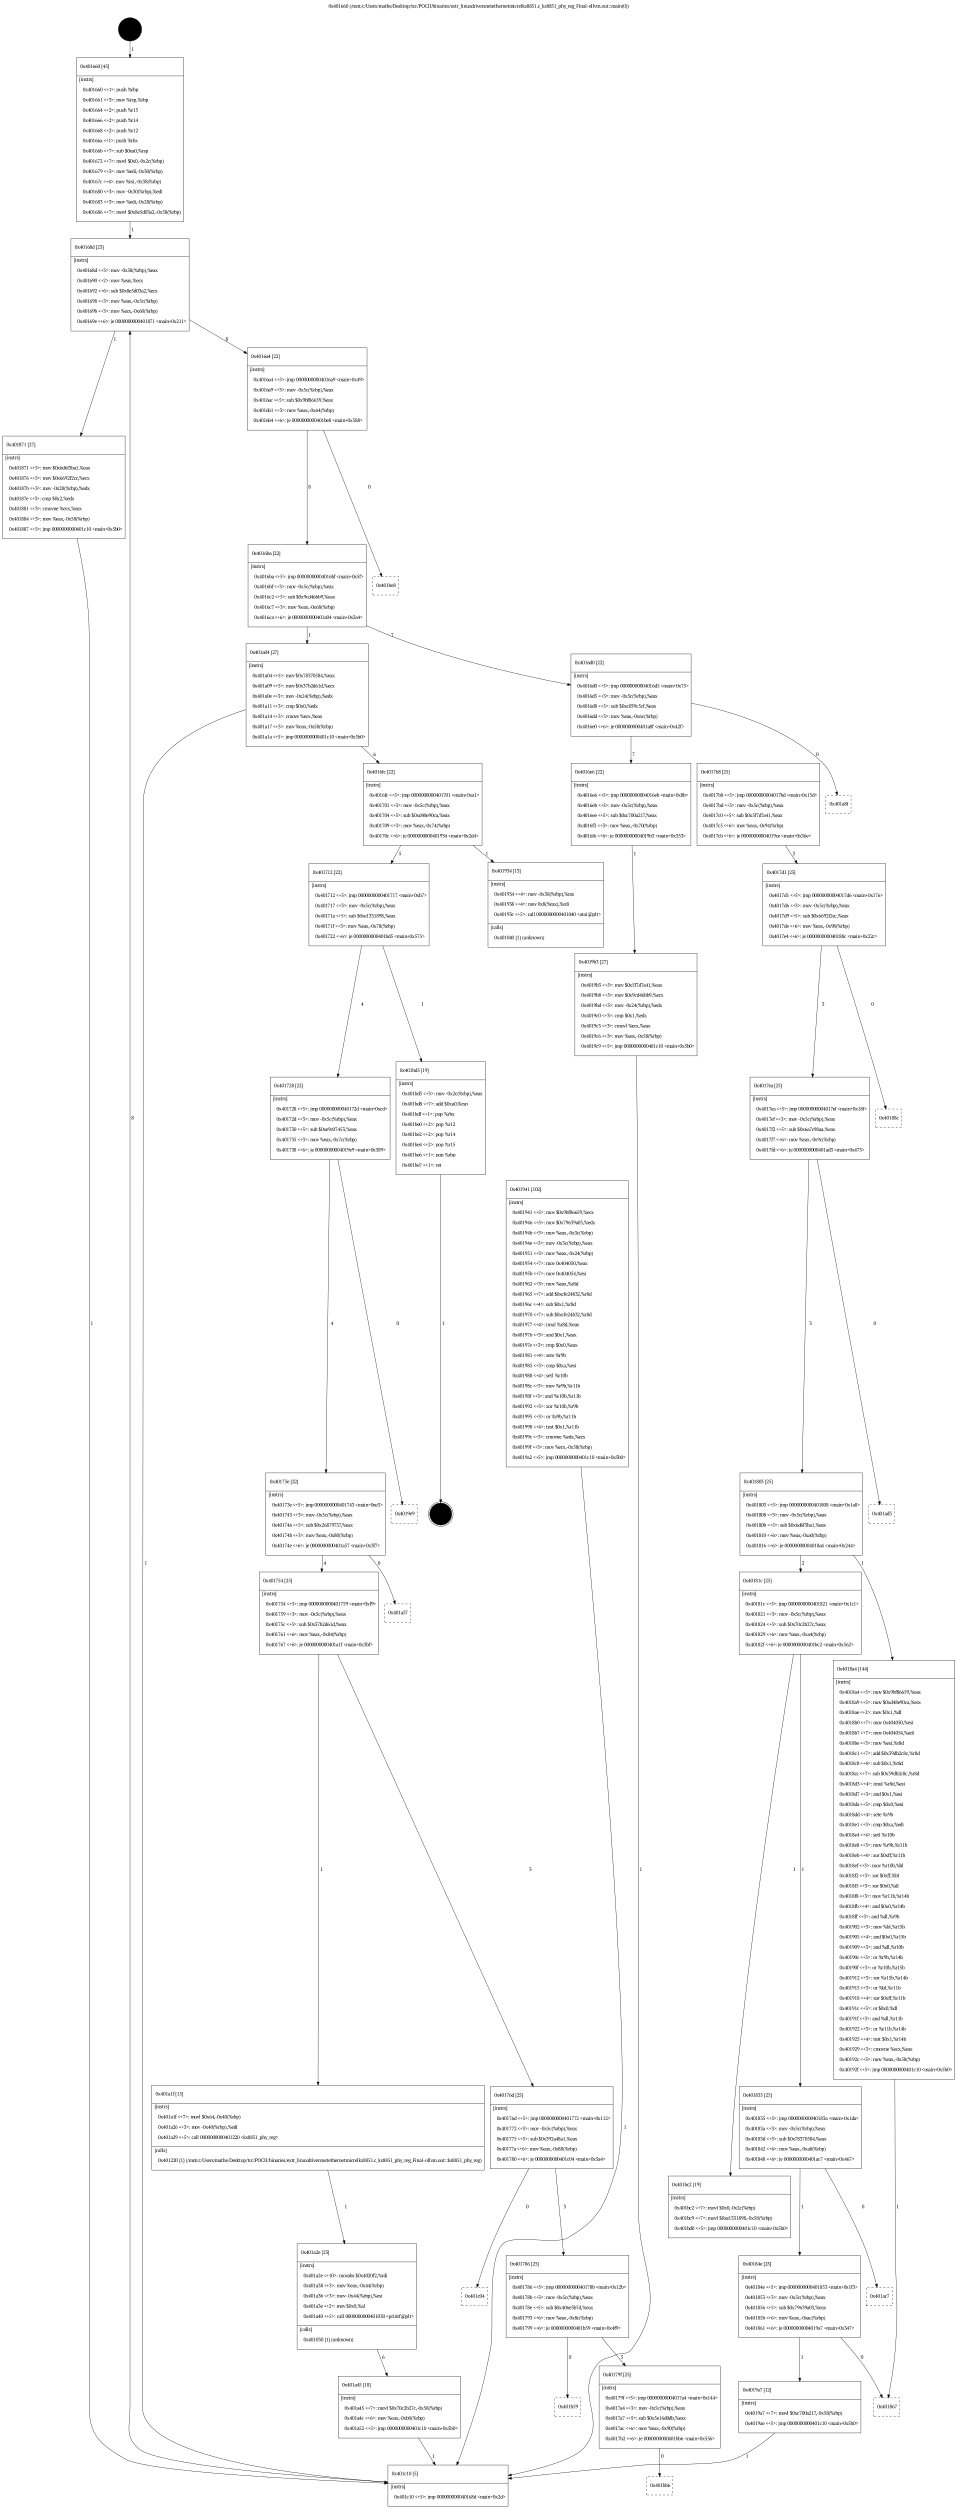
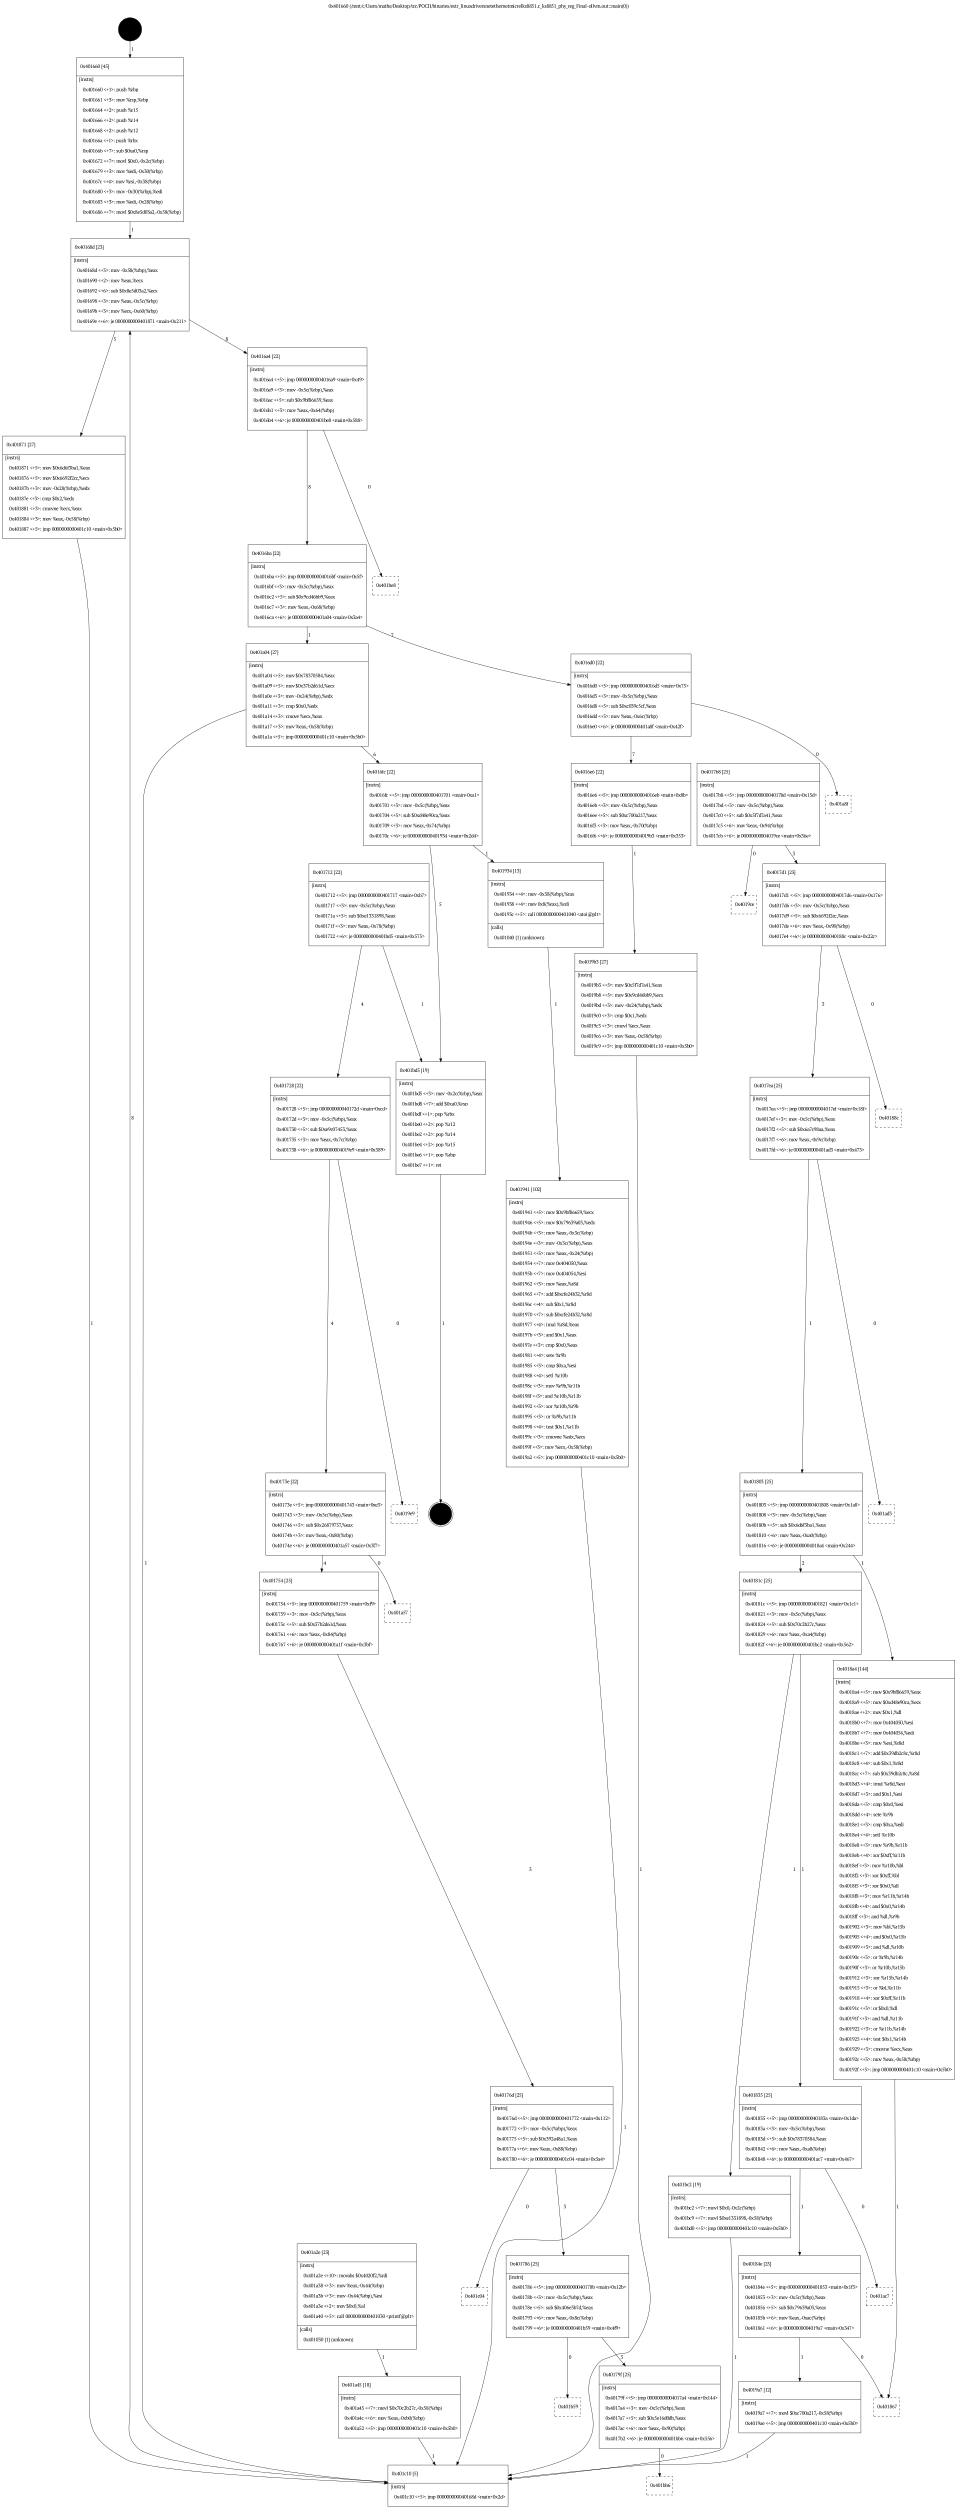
edge "0x40168d [23]" -> "0x401871 [27]": label " 1" -> " 5"
edge "0x4016fc [22]" -> "0x401712 [22]": now "0x4016fc [22]" -> "0x401bd5 [19]"
node "0x4019ce": added
edge "0x401934 [13]" -> "0x401941 [102]": added, label "1"
edge "0x4017ea [25]" -> "0x401803 [25]": label " 3" -> " 1"
node "0x401a1f [15]": removed
edge "0x401a2e [23]" -> "0x401a45 [18]": label " 6" -> " 1"
edge "0x401bc2 [19]" -> "0x401c10 [5]": added, label "1"
